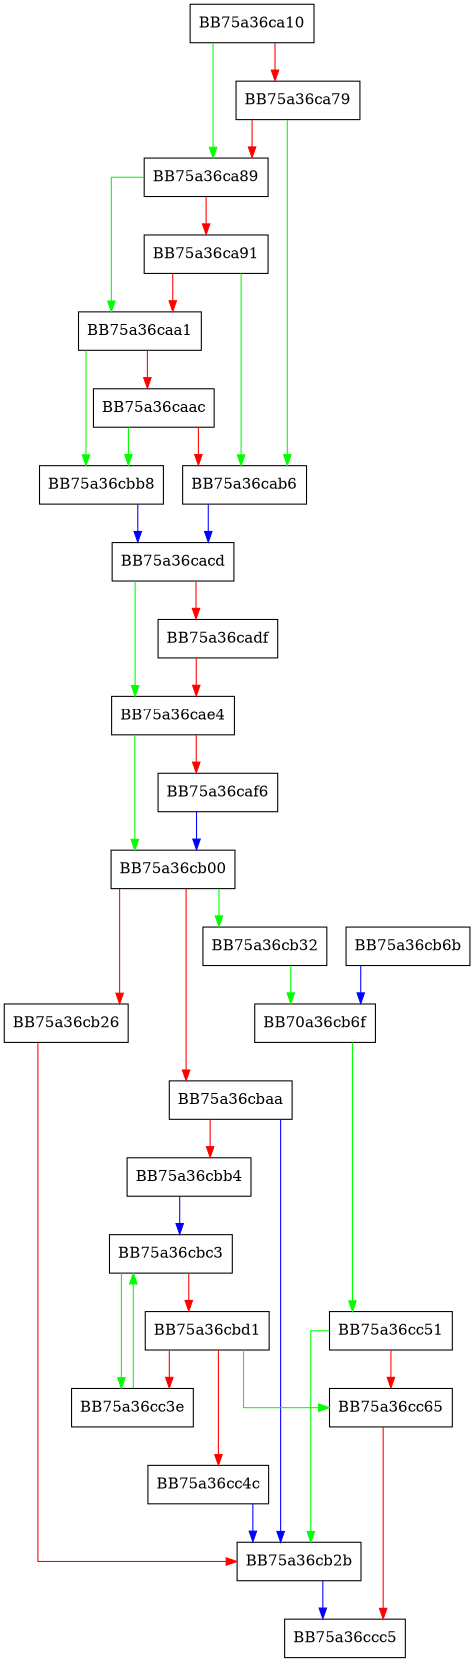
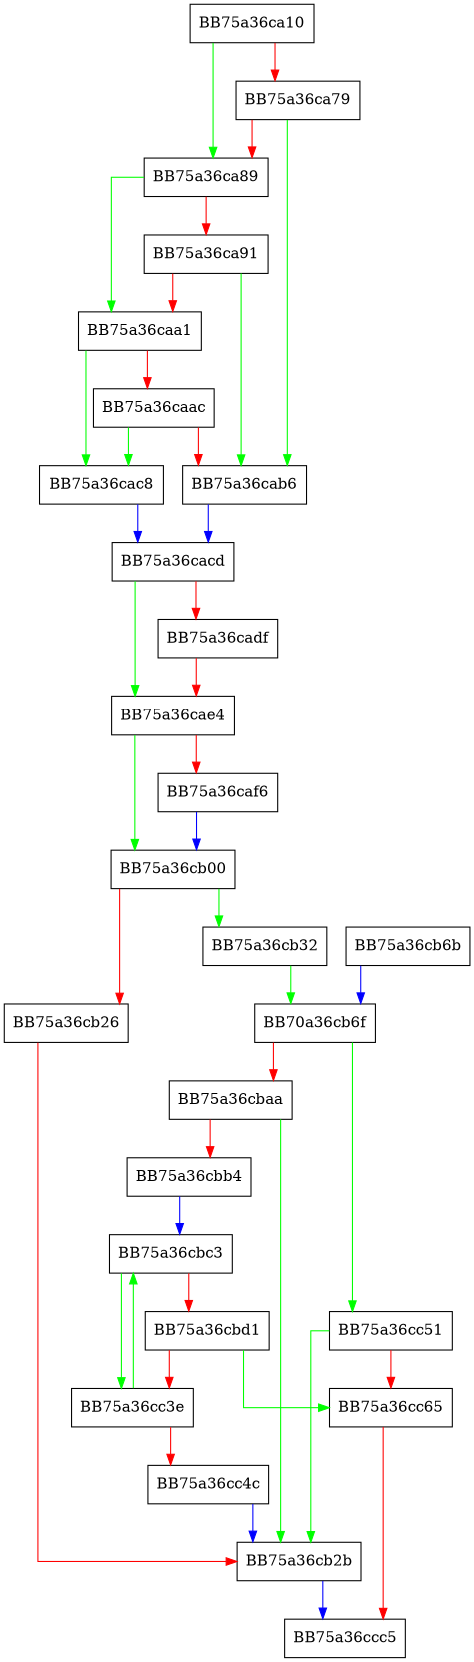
node "BB75a36cbb8": label "BB75a36cbb8" -> "BB75a36cac8"
edge "BB75a36cb00" -> "BB75a36cbaa": now "BB70a36cb6f" -> "BB75a36cbaa"
edge "BB75a36cbaa" -> "BB75a36cb2b": color blue -> green
edge "BB75a36cbd1" -> "BB75a36cc4c": now "BB75a36cc3e" -> "BB75a36cc4c"
